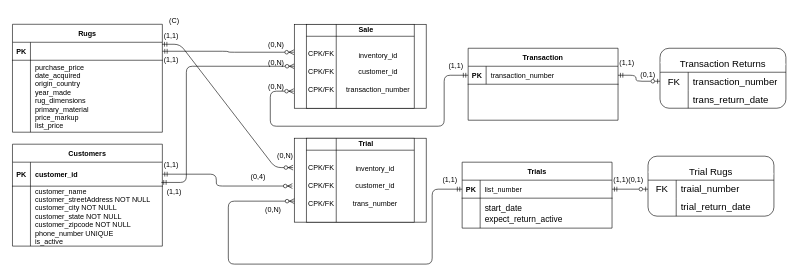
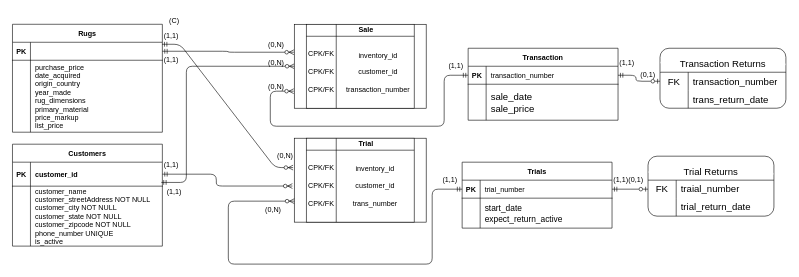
node "sale_date sale_price": added
node "Trial Rugs": label "Trial Rugs" -> "Trial Returns"
node "(0,4)": removed
node "list_number": label "list_number" -> "trial_number"
